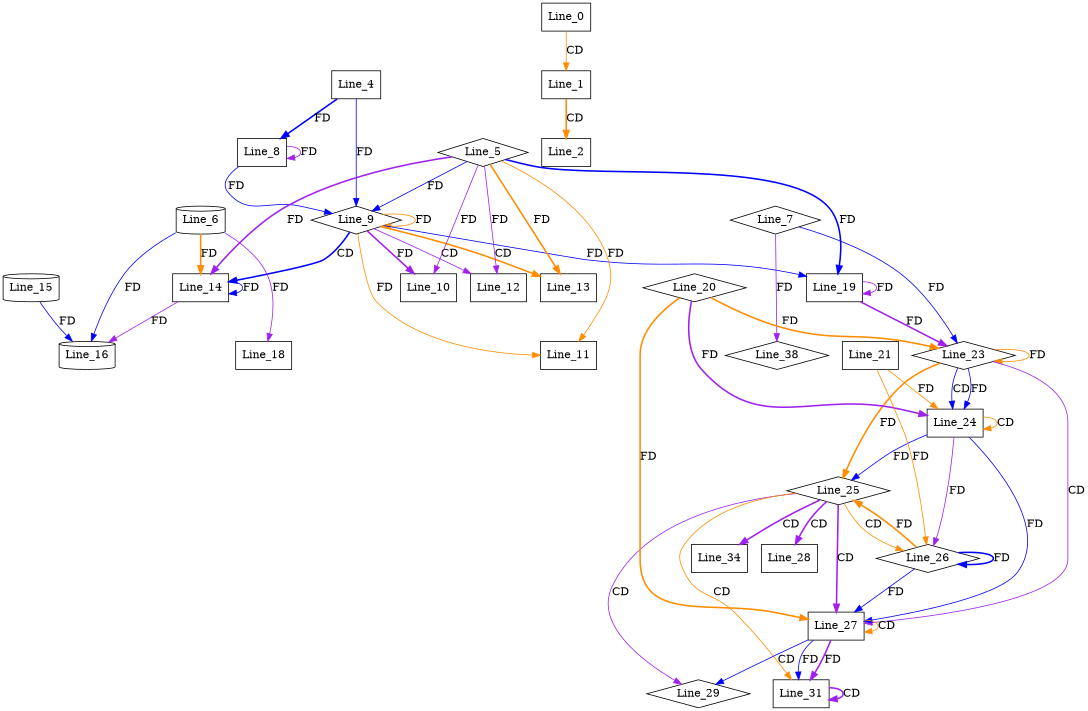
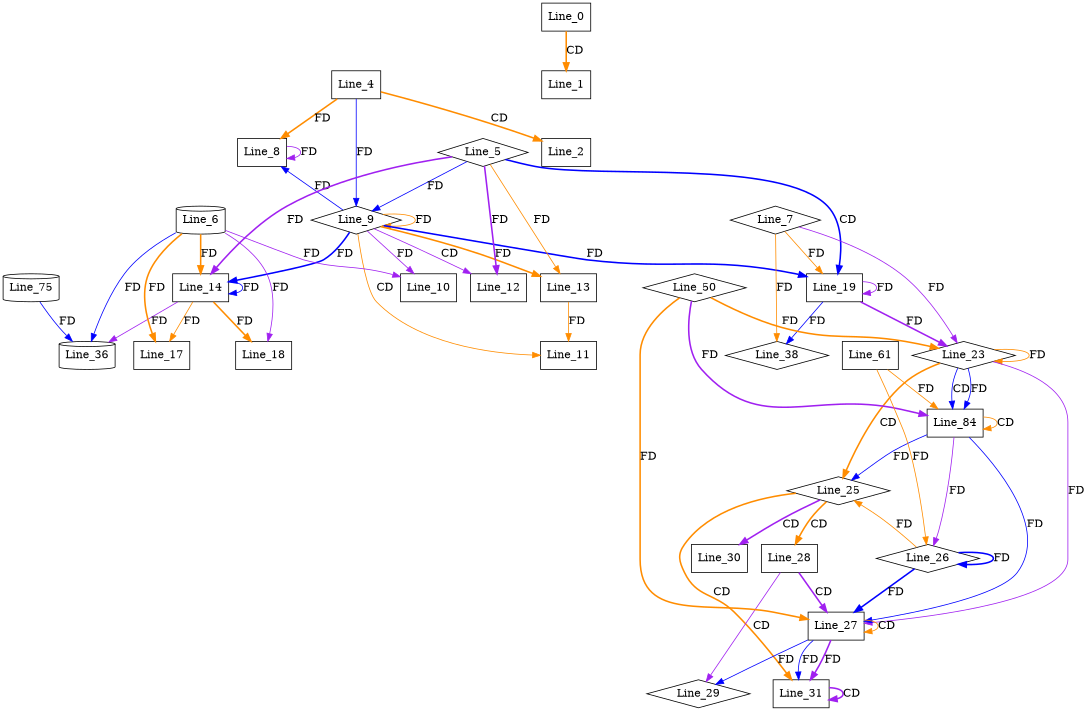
edge "Line_0" -> "Line_1": style solid -> bold
edge "Line_1" -> "Line_2": now "Line_4" -> "Line_2"
edge "Line_4" -> "Line_8": color blue -> darkorange
edge "Line_8" -> "Line_9": reversed
edge "Line_5" -> "Line_10": now "Line_6" -> "Line_10"
edge "Line_5" -> "Line_12": style solid -> bold
edge "Line_5" -> "Line_13": style bold -> solid
edge "Line_5" -> "Line_19": label "FD" -> "CD"
edge "Line_5" -> "Line_11": now "Line_13" -> "Line_11"
edge "Line_9" -> "Line_10": style bold -> solid
edge "Line_7" -> "Line_19": added, label "FD"
edge "Line_9" -> "Line_14": label "CD" -> "FD"
edge "Line_9" -> "Line_13": label "CD" -> "FD"
edge "Line_9" -> "Line_19": style solid -> bold
edge "Line_7" -> "Line_23": color blue -> purple
edge "Line_7" -> "Line_38": color purple -> darkorange
node "Line_15": label "Line_15" -> "Line_75"
edge "Line_9" -> "Line_11": label "FD" -> "CD"
node "Line_20": label "Line_20" -> "Line_50"
edge "Line_14" -> "Line_18": added, label "FD"
edge "Line_19" -> "Line_38": added, label "FD"
node "Line_16": label "Line_16" -> "Line_36"
node "Line_17": added
node "Line_21": label "Line_21" -> "Line_61"
edge "Line_23" -> "Line_25": label "FD" -> "CD"
node "Line_24": label "Line_24" -> "Line_84"
edge "Line_23" -> "Line_27": label "CD" -> "FD"
edge "Line_25" -> "Line_28": color purple -> darkorange
edge "Line_26" -> "Line_25": style bold -> solid
edge "Line_25" -> "Line_26": removed, label "CD"
edge "Line_25" -> "Line_29": now "Line_28" -> "Line_29"
edge "Line_25" -> "Line_27": now "Line_28" -> "Line_27"
node "Line_34": label "Line_34" -> "Line_30"
edge "Line_25" -> "Line_31": style solid -> bold
edge "Line_26" -> "Line_27": style solid -> bold
edge "Line_27" -> "Line_29": label "CD" -> "FD"
